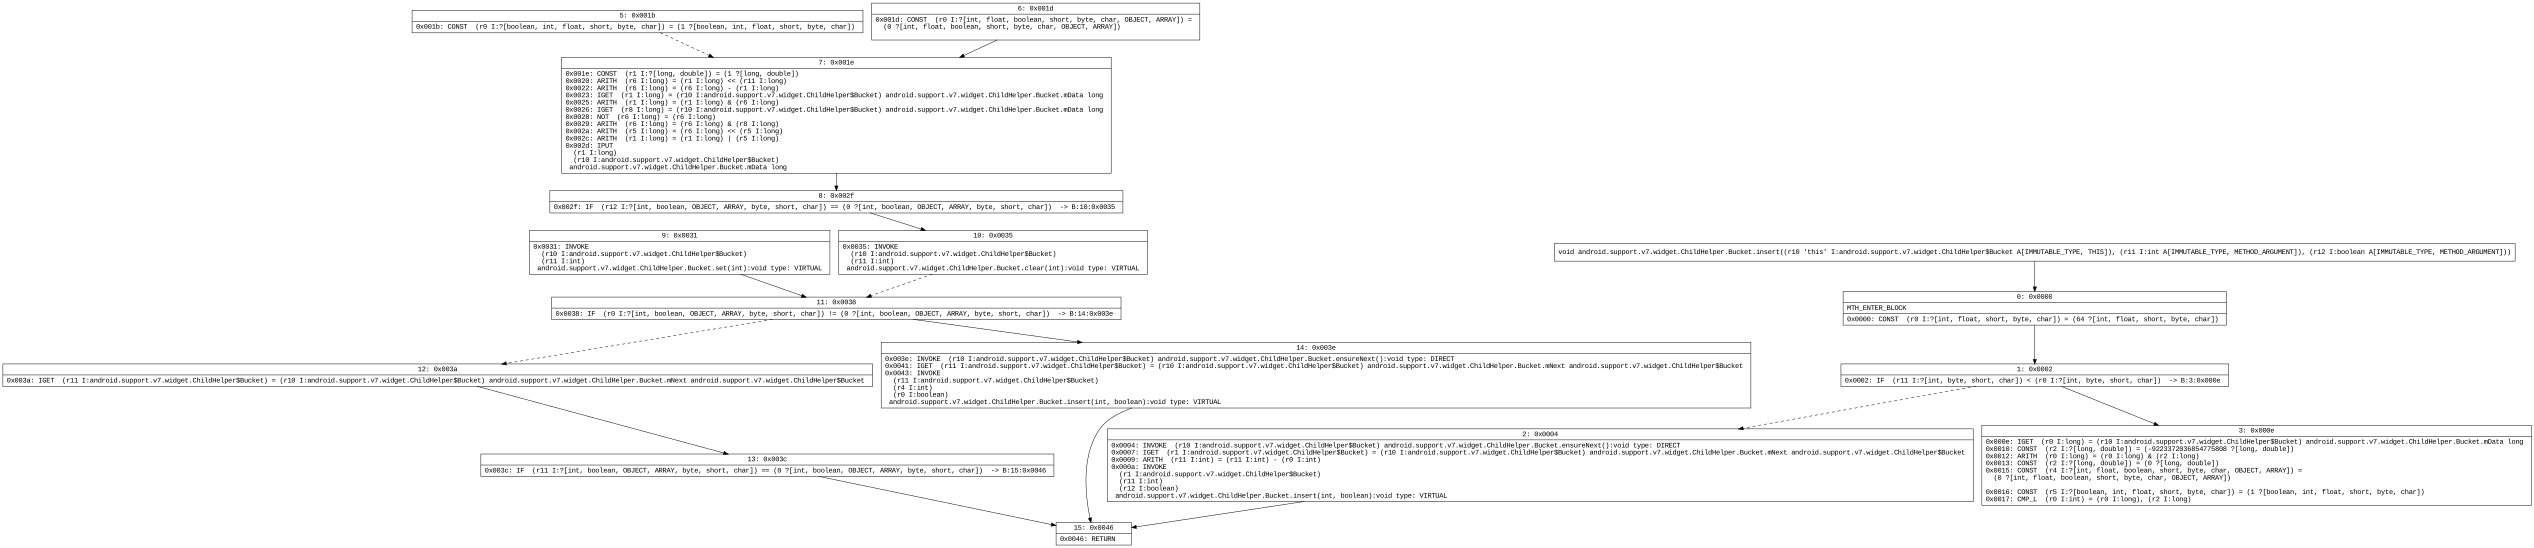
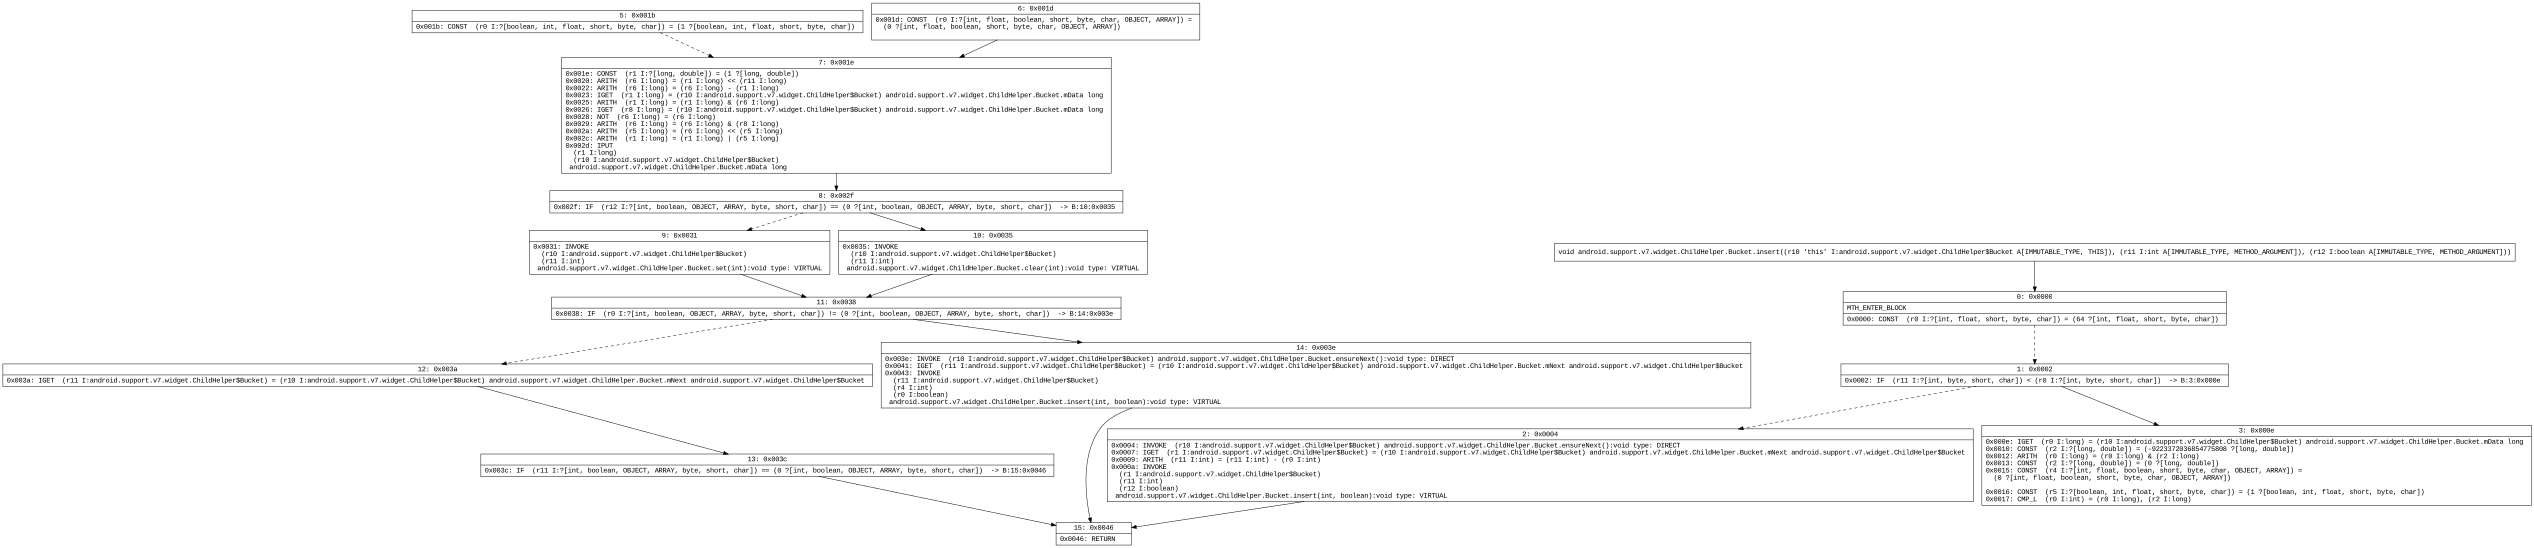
edge "8: 0x002f" -> "9: 0x0031": added
edge "10: 0x0035" -> "11: 0x0038": style dashed -> solid
edge "0: 0x0000" -> "1: 0x0002": style solid -> dashed
